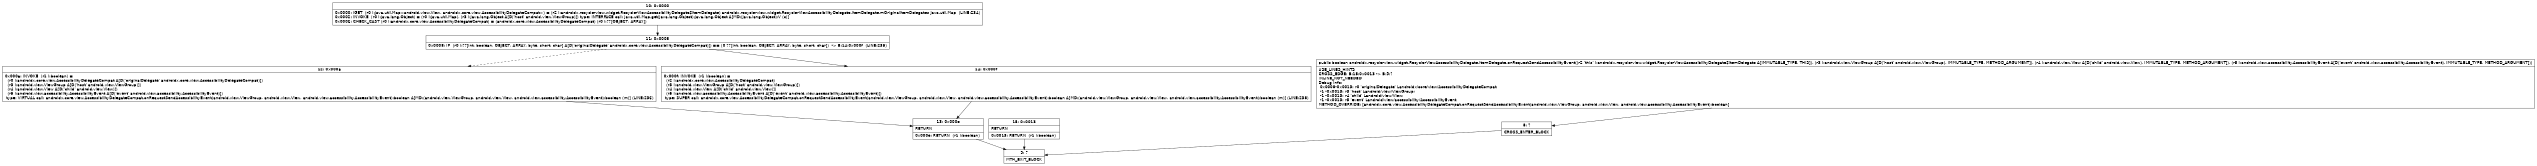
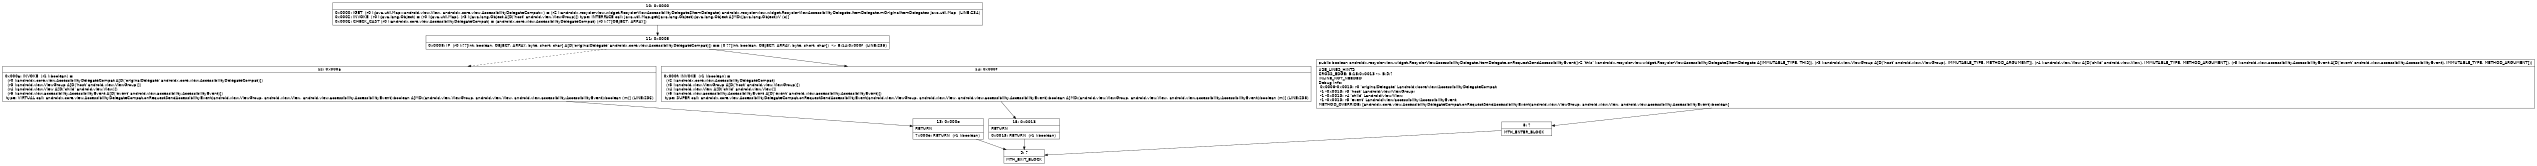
edge "14: 0x000f" -> "13: 0x000e": now "14: 0x000f" -> "15: 0x0013"
node "8: ?": text "CROSS_ENTER_BLOCK" -> "MTH_ENTER_BLOCK"
node "13: 0x000e": text "0x000e: RETURN  (r1 I:boolean)" -> "7x000e: RETURN  (r1 I:boolean)"
